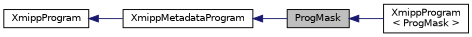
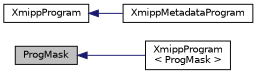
edge "ProgMask" -> "XmippMetadataProgram": removed
